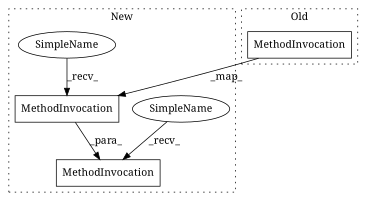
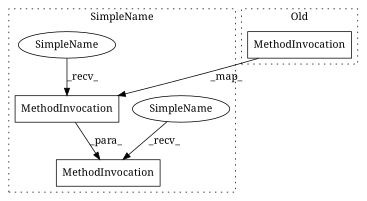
cluster "New": label "New" -> "SimpleName"
